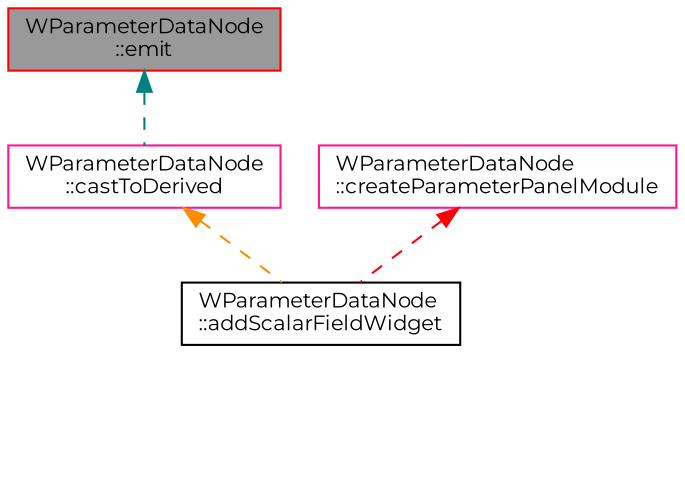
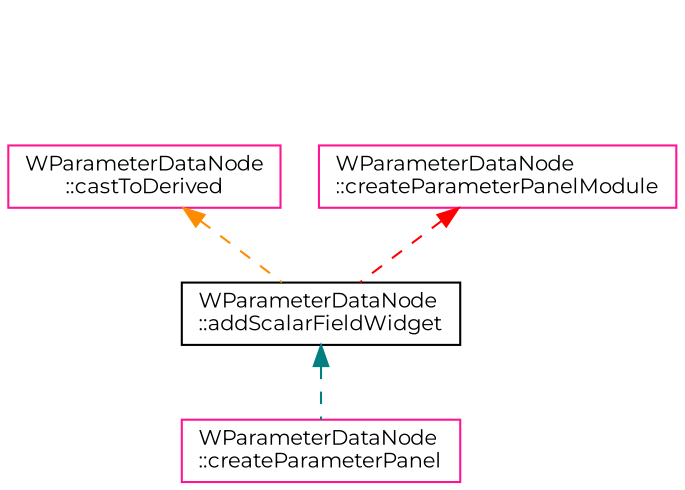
node "WParameterDataNode ::emit": removed
node "WParameterDataNode ::createParameterPanel": added
